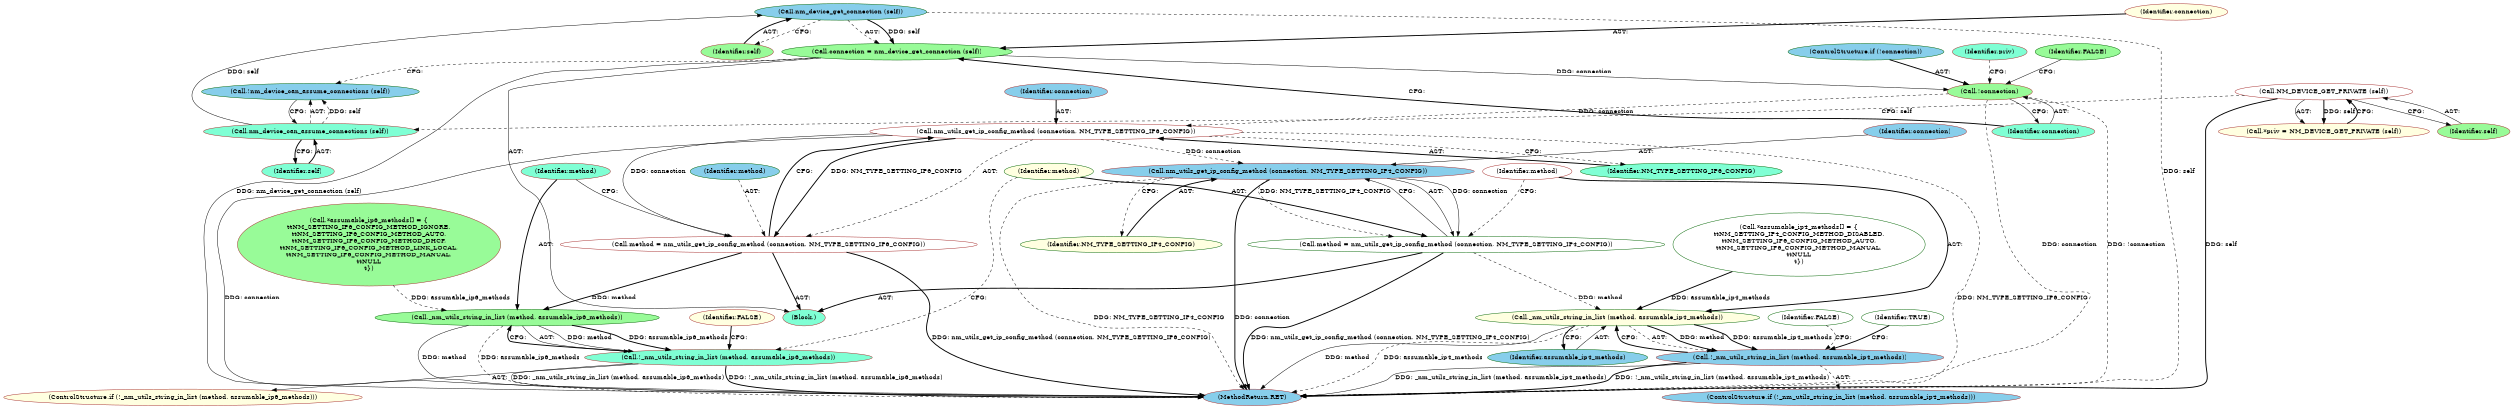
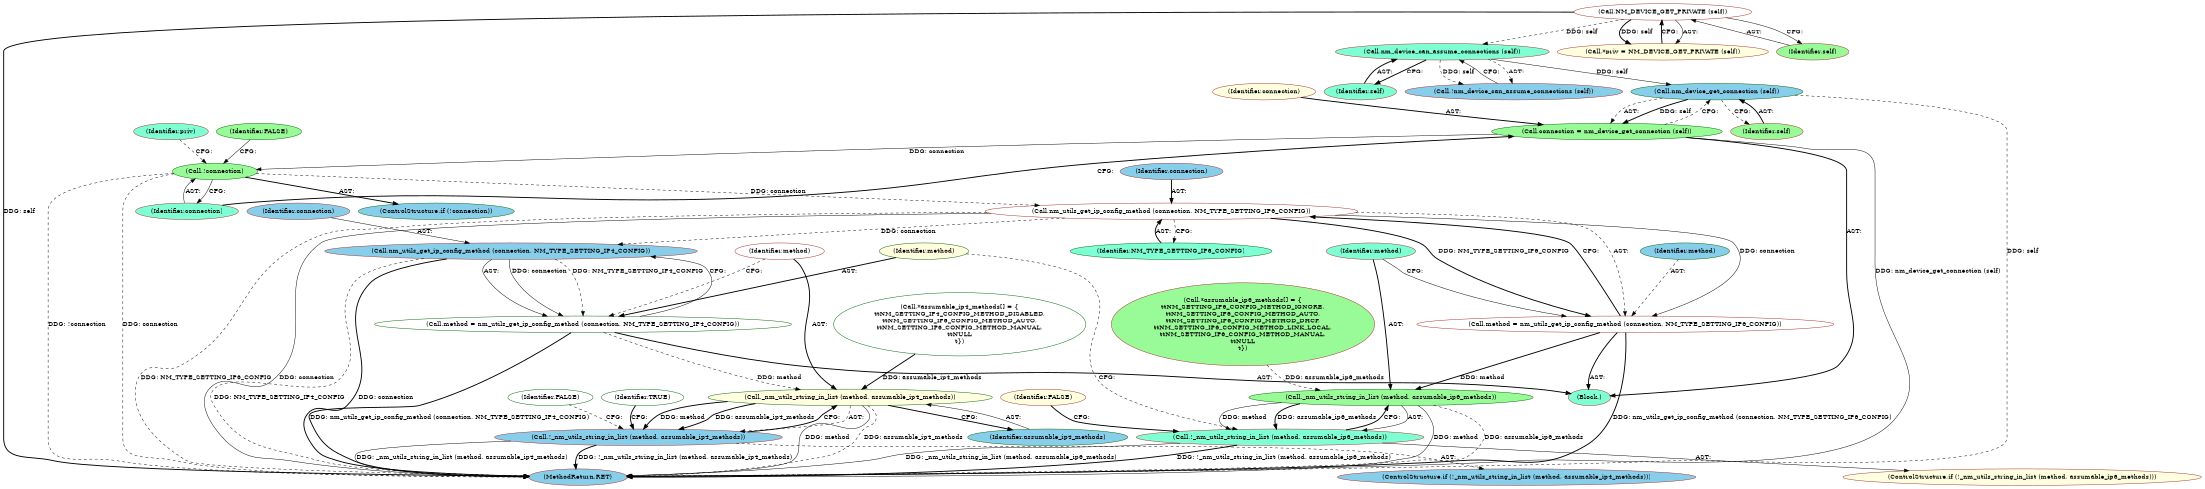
edge "(Call,connection = nm_device_get_connection (self))" -> "(Call,!nm_device_can_assume_connections (self))": now "(Call,connection = nm_device_get_connection (self))" -> "(Call,nm_device_get_connection (self))"
edge "(ControlStructure,if (!connection))" -> "(Call,!connection)": reversed
node "(Call,!nm_device_can_assume_connections (self))": color darkgreen -> brown
node "(Call,!connection)": color brown -> darkgreen
edge "(Call,NM_DEVICE_GET_PRIVATE (self))" -> "(Call,nm_device_can_assume_connections (self))": label "CFG: self" -> "DDG: self"
edge "(Call,connection = nm_device_get_connection (self))" -> "(Block,)": style solid -> bold
node "(Identifier,NM_TYPE_SETTING_IP4_CONFIG)": removed
